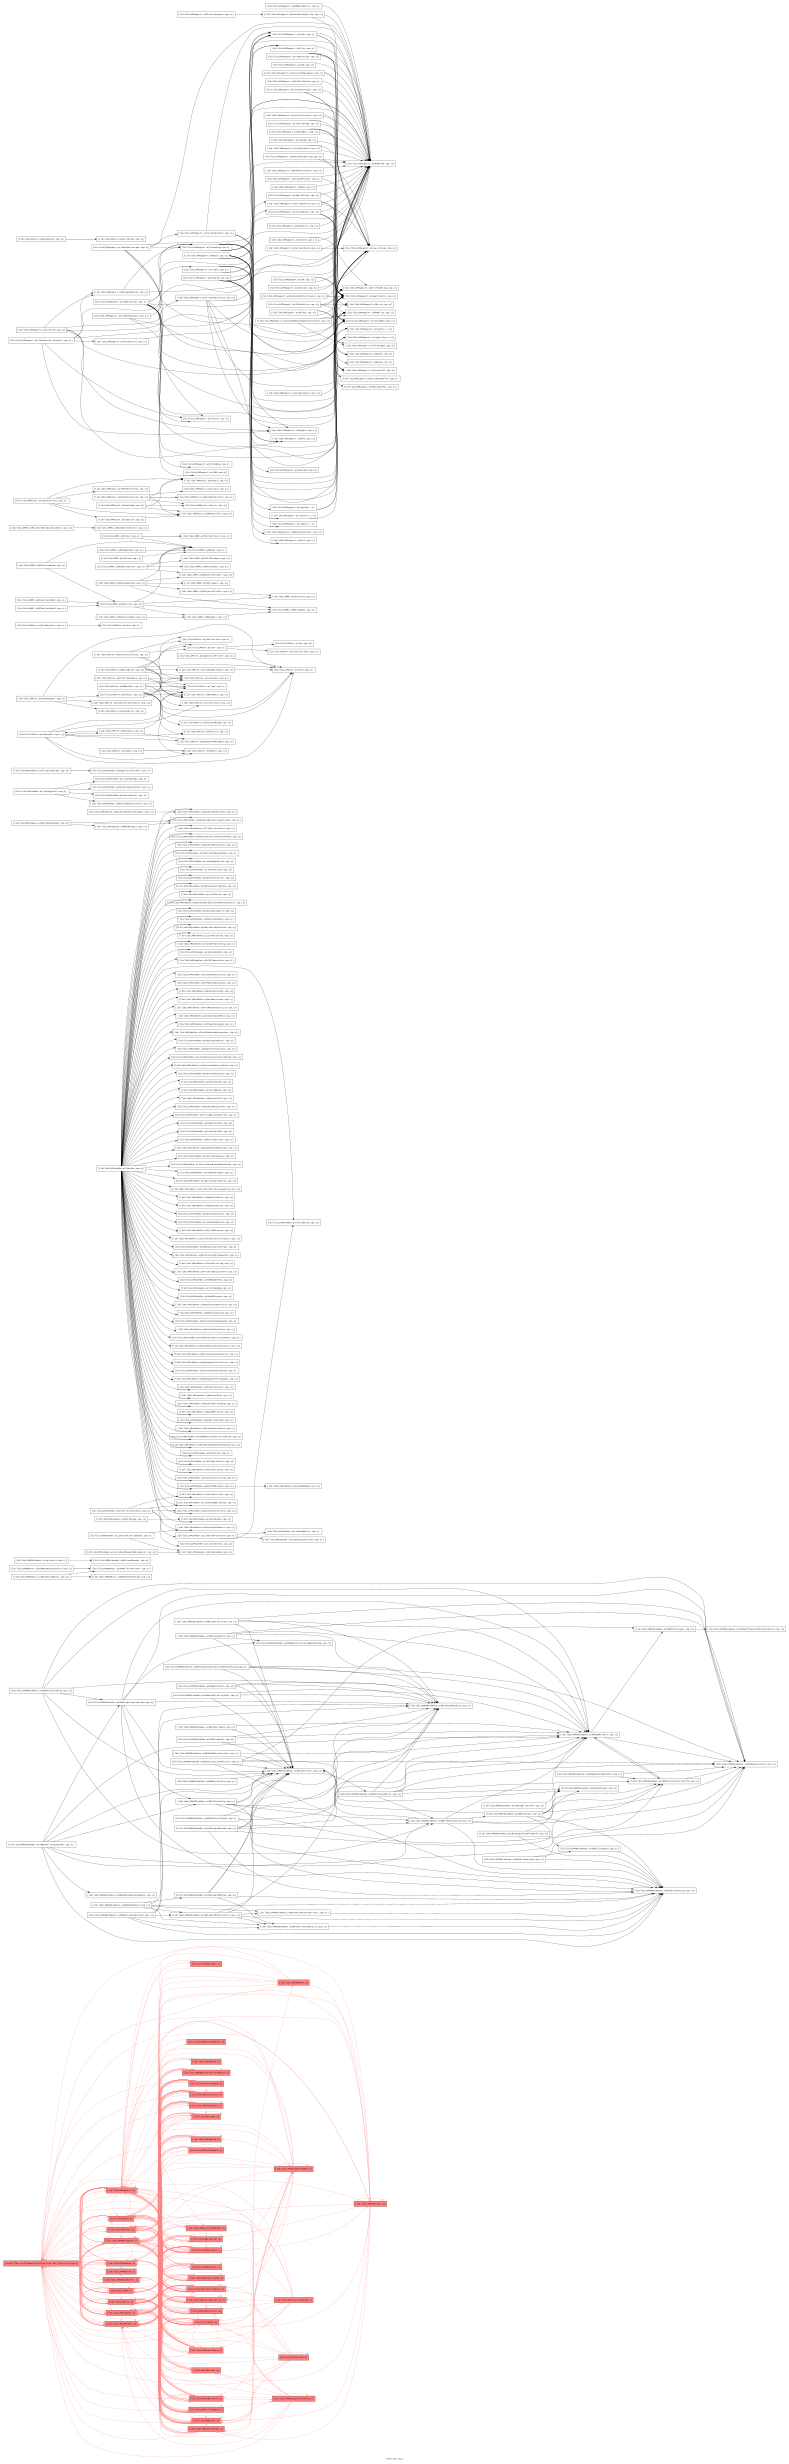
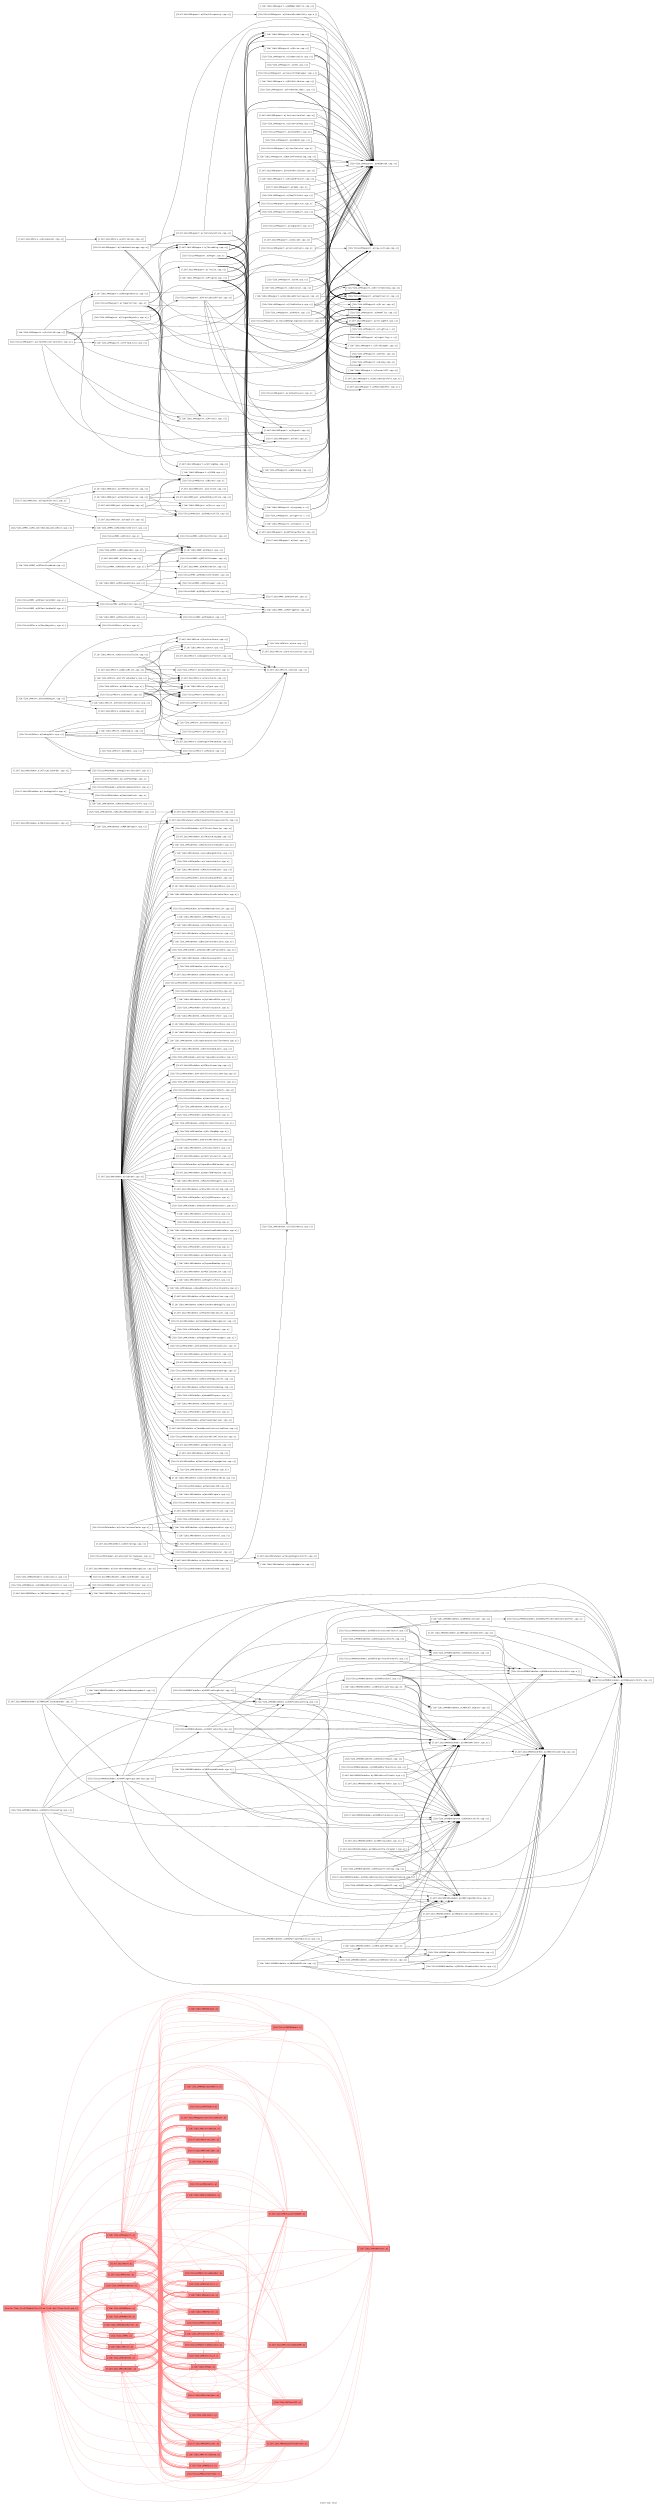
node "{lib/libLLVMCodeGen.a(MachineBlockPlacement.cpp.o)}": added
edge "{lib/libLLVMCodeGen.a(DwarfEHPrepare.cpp.o)}" -> "{lib/libLLVMCodeGen.a(ExpandMemCmp.cpp.o)}": now "{lib/libLLVMCodeGen.a(CodeGen.cpp.o)}" -> "{lib/libLLVMCodeGen.a(ExpandMemCmp.cpp.o)}"
edge "{lib/libLLVMX86CodeGen.a(X86AsmPrinter.cpp.o)}" -> "{lib/libLLVMX86CodeGen.a(X86MCInstLower.cpp.o)}": removed
edge "{lib/libLLVMX86CodeGen.a(X86InstrInfo.cpp.o)}" -> "{lib/libLLVMX86CodeGen.a(X86FloatingPoint.cpp.o)}": reversed
